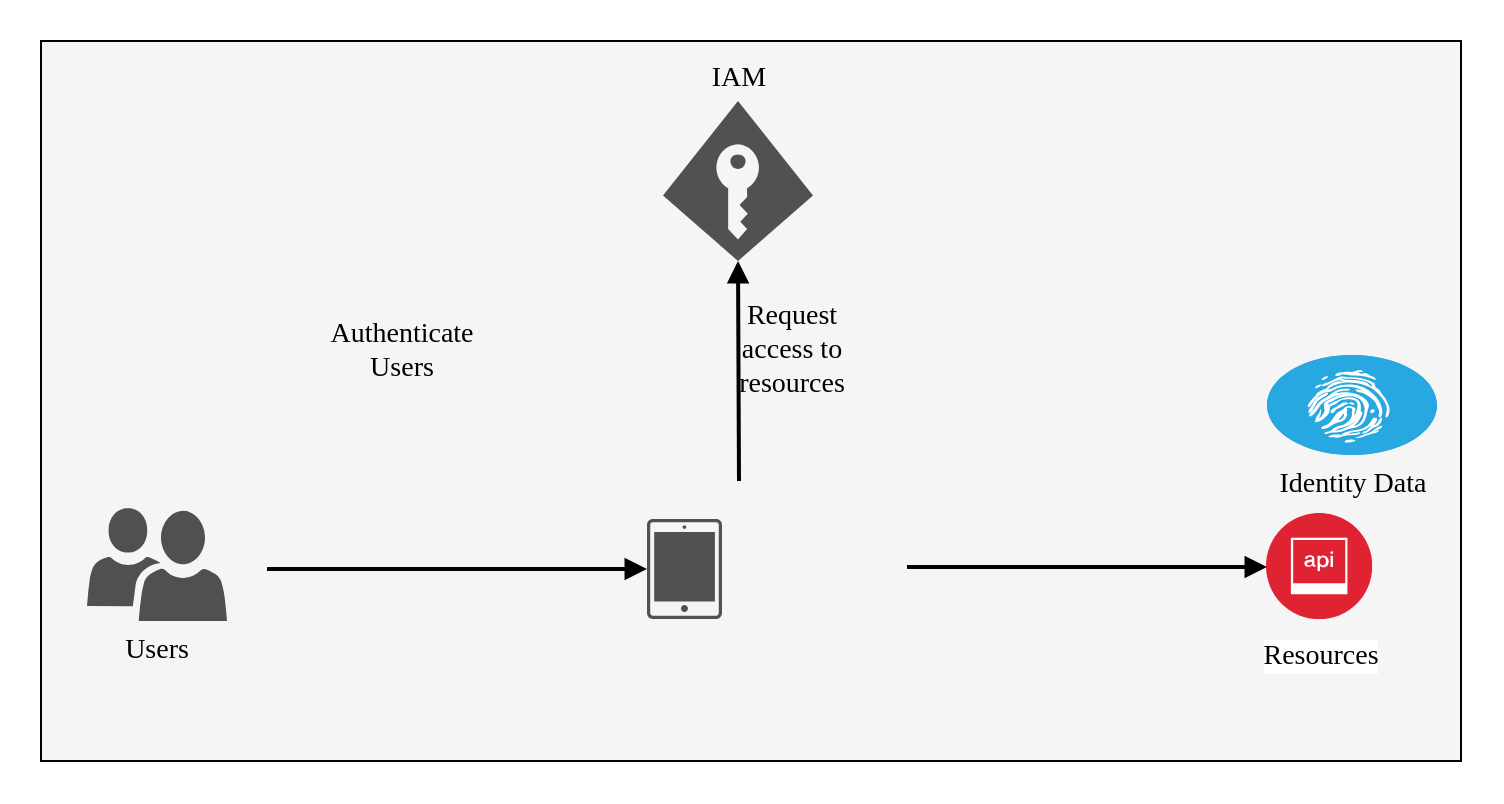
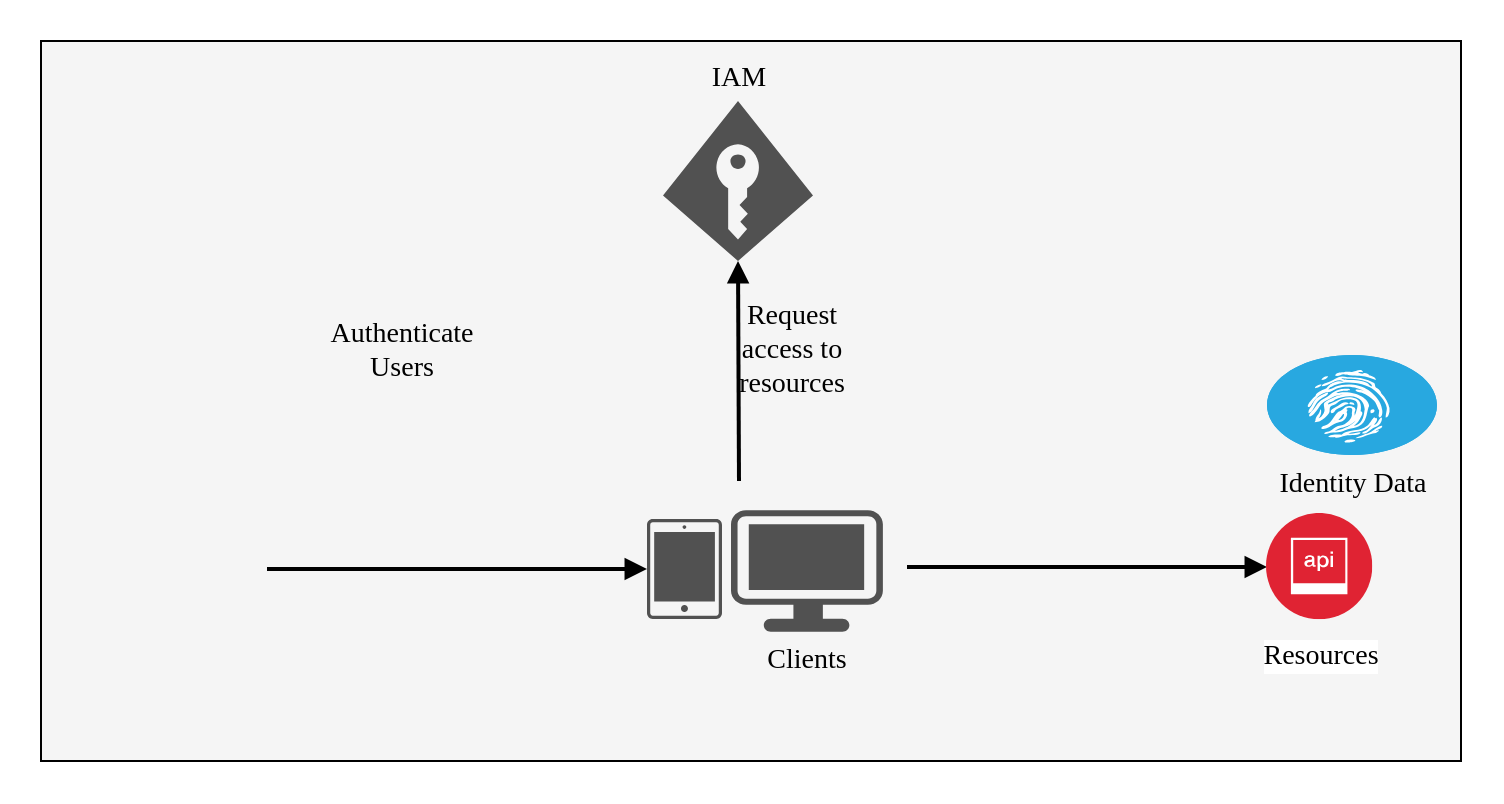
node "Users": removed
node "Clients": added
